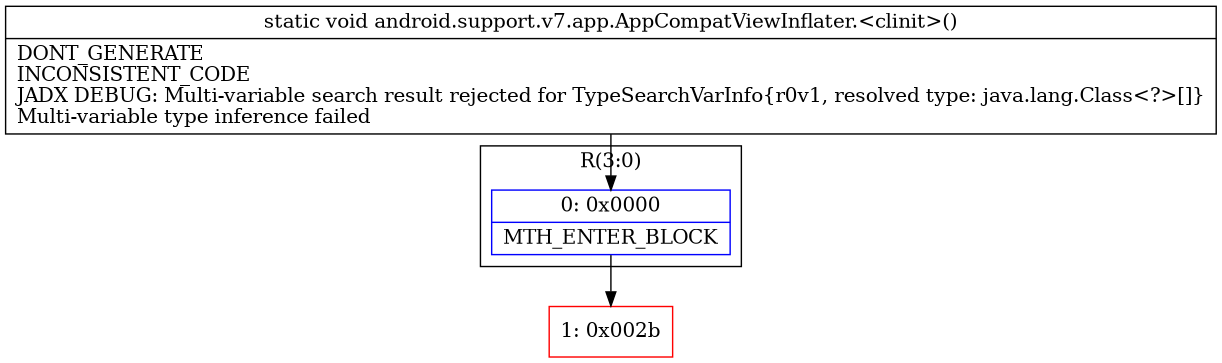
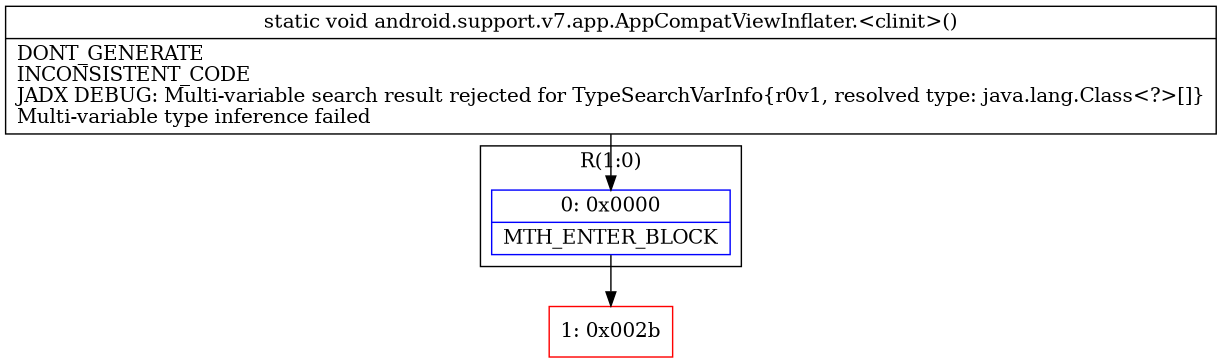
cluster "R(3:0)": label "R(3:0)" -> "R(1:0)"
